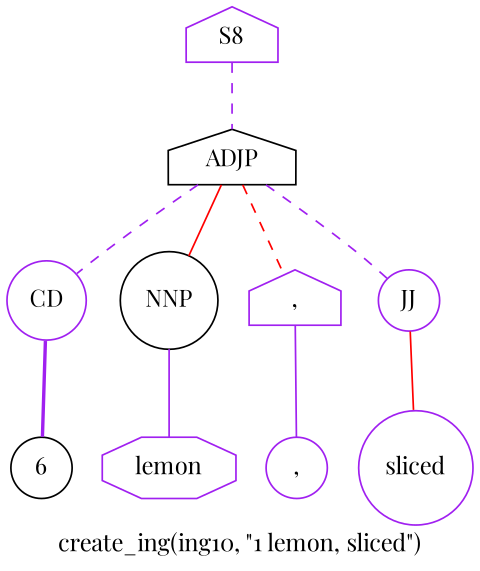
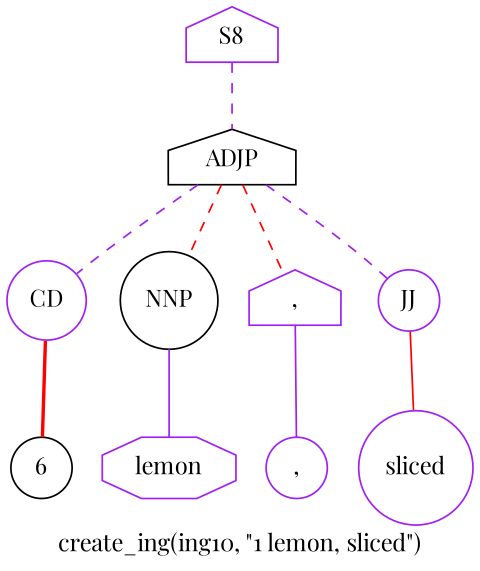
edge "ADJP" -- "NNP": style solid -> dashed
edge "CD" -- "6": color purple -> red
